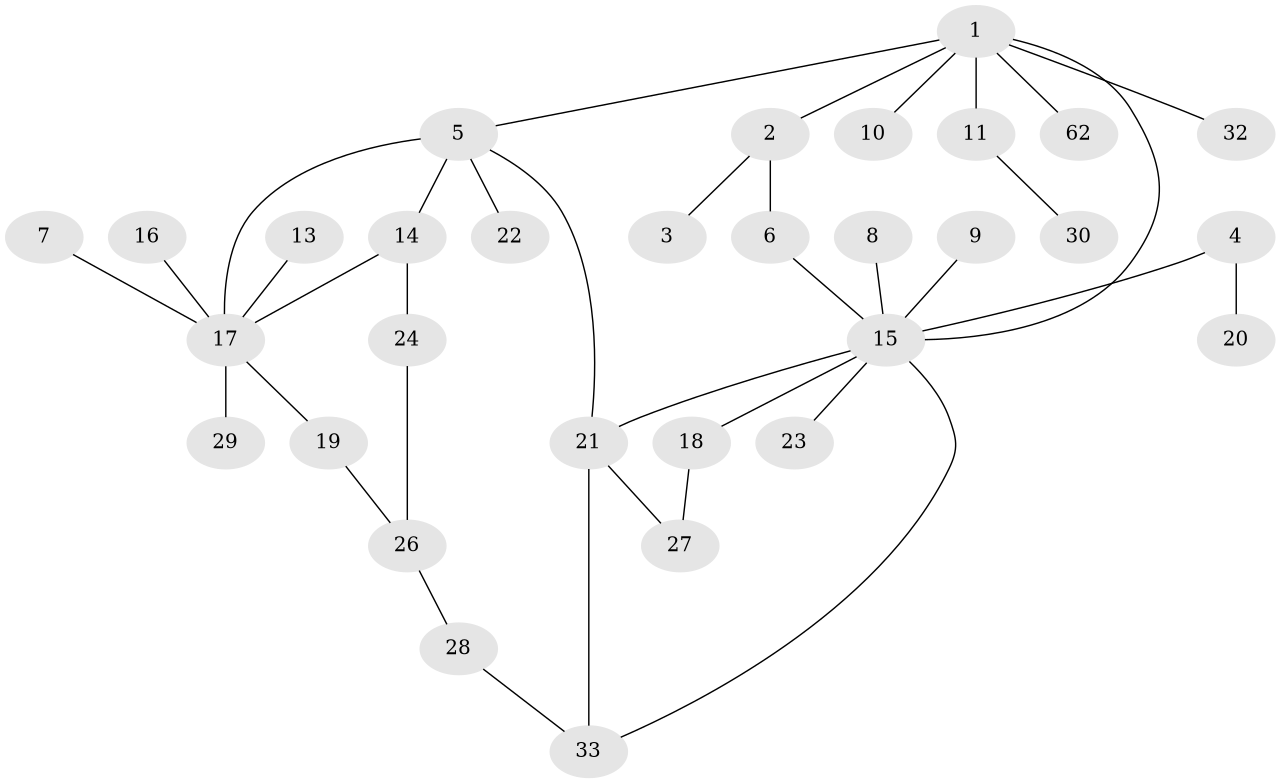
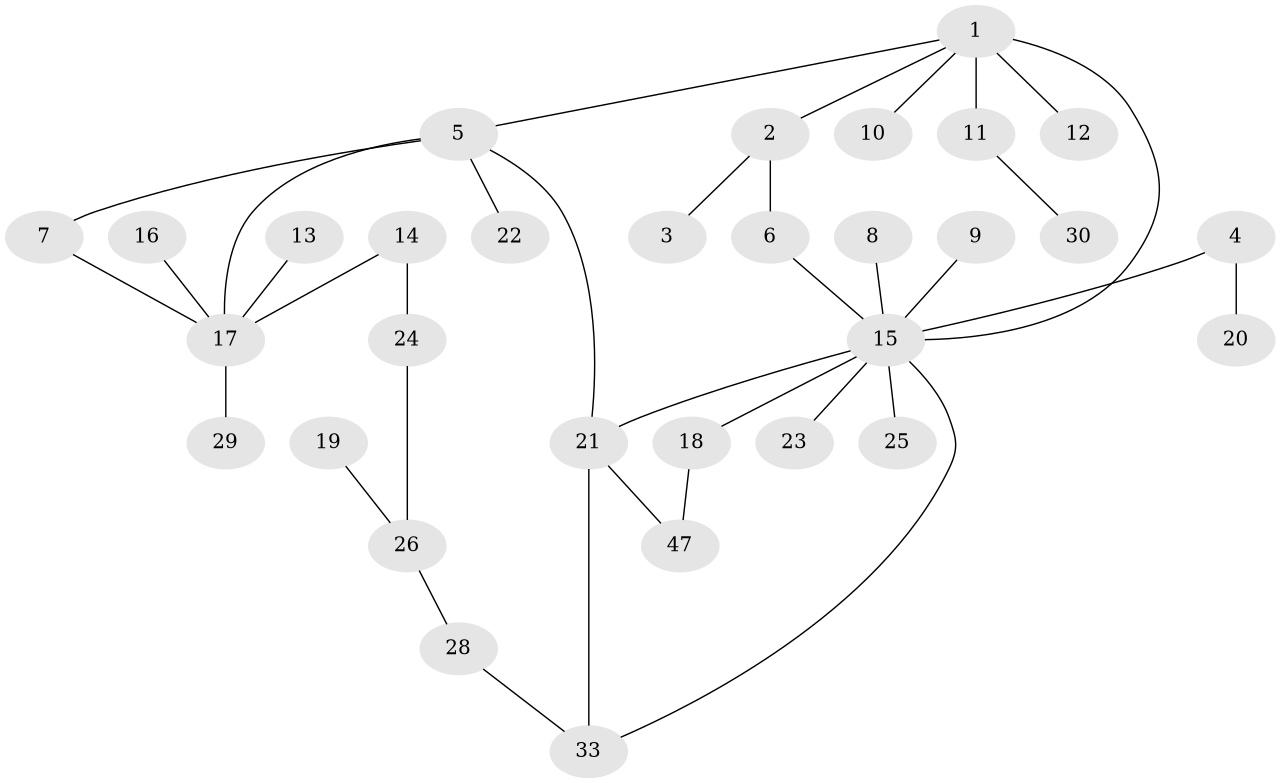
node "62": label "62" -> "12"
node "32": removed
edge "5" -- "14": now "5" -- "7"
edge "17" -- "19": removed
node "25": added
node "27": label "27" -> "47"
